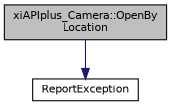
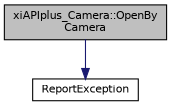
node "xiAPIplus_Camera::OpenBy Location": label "xiAPIplus_Camera::OpenBy Location" -> "xiAPIplus_Camera::OpenBy Camera"
